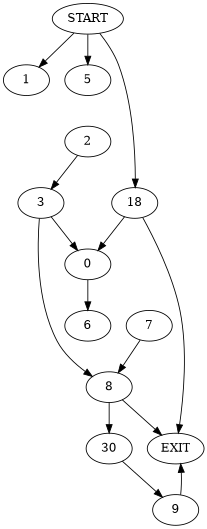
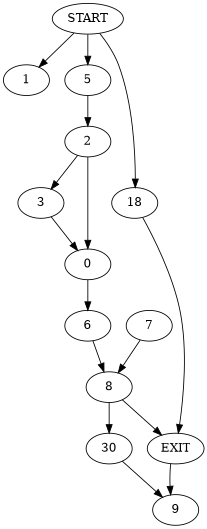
edge "5" -> "2": added
edge "18" -> "0": now "2" -> "0"
edge "3" -> "8": now "6" -> "8"
edge "9" -> "EXIT": reversed
